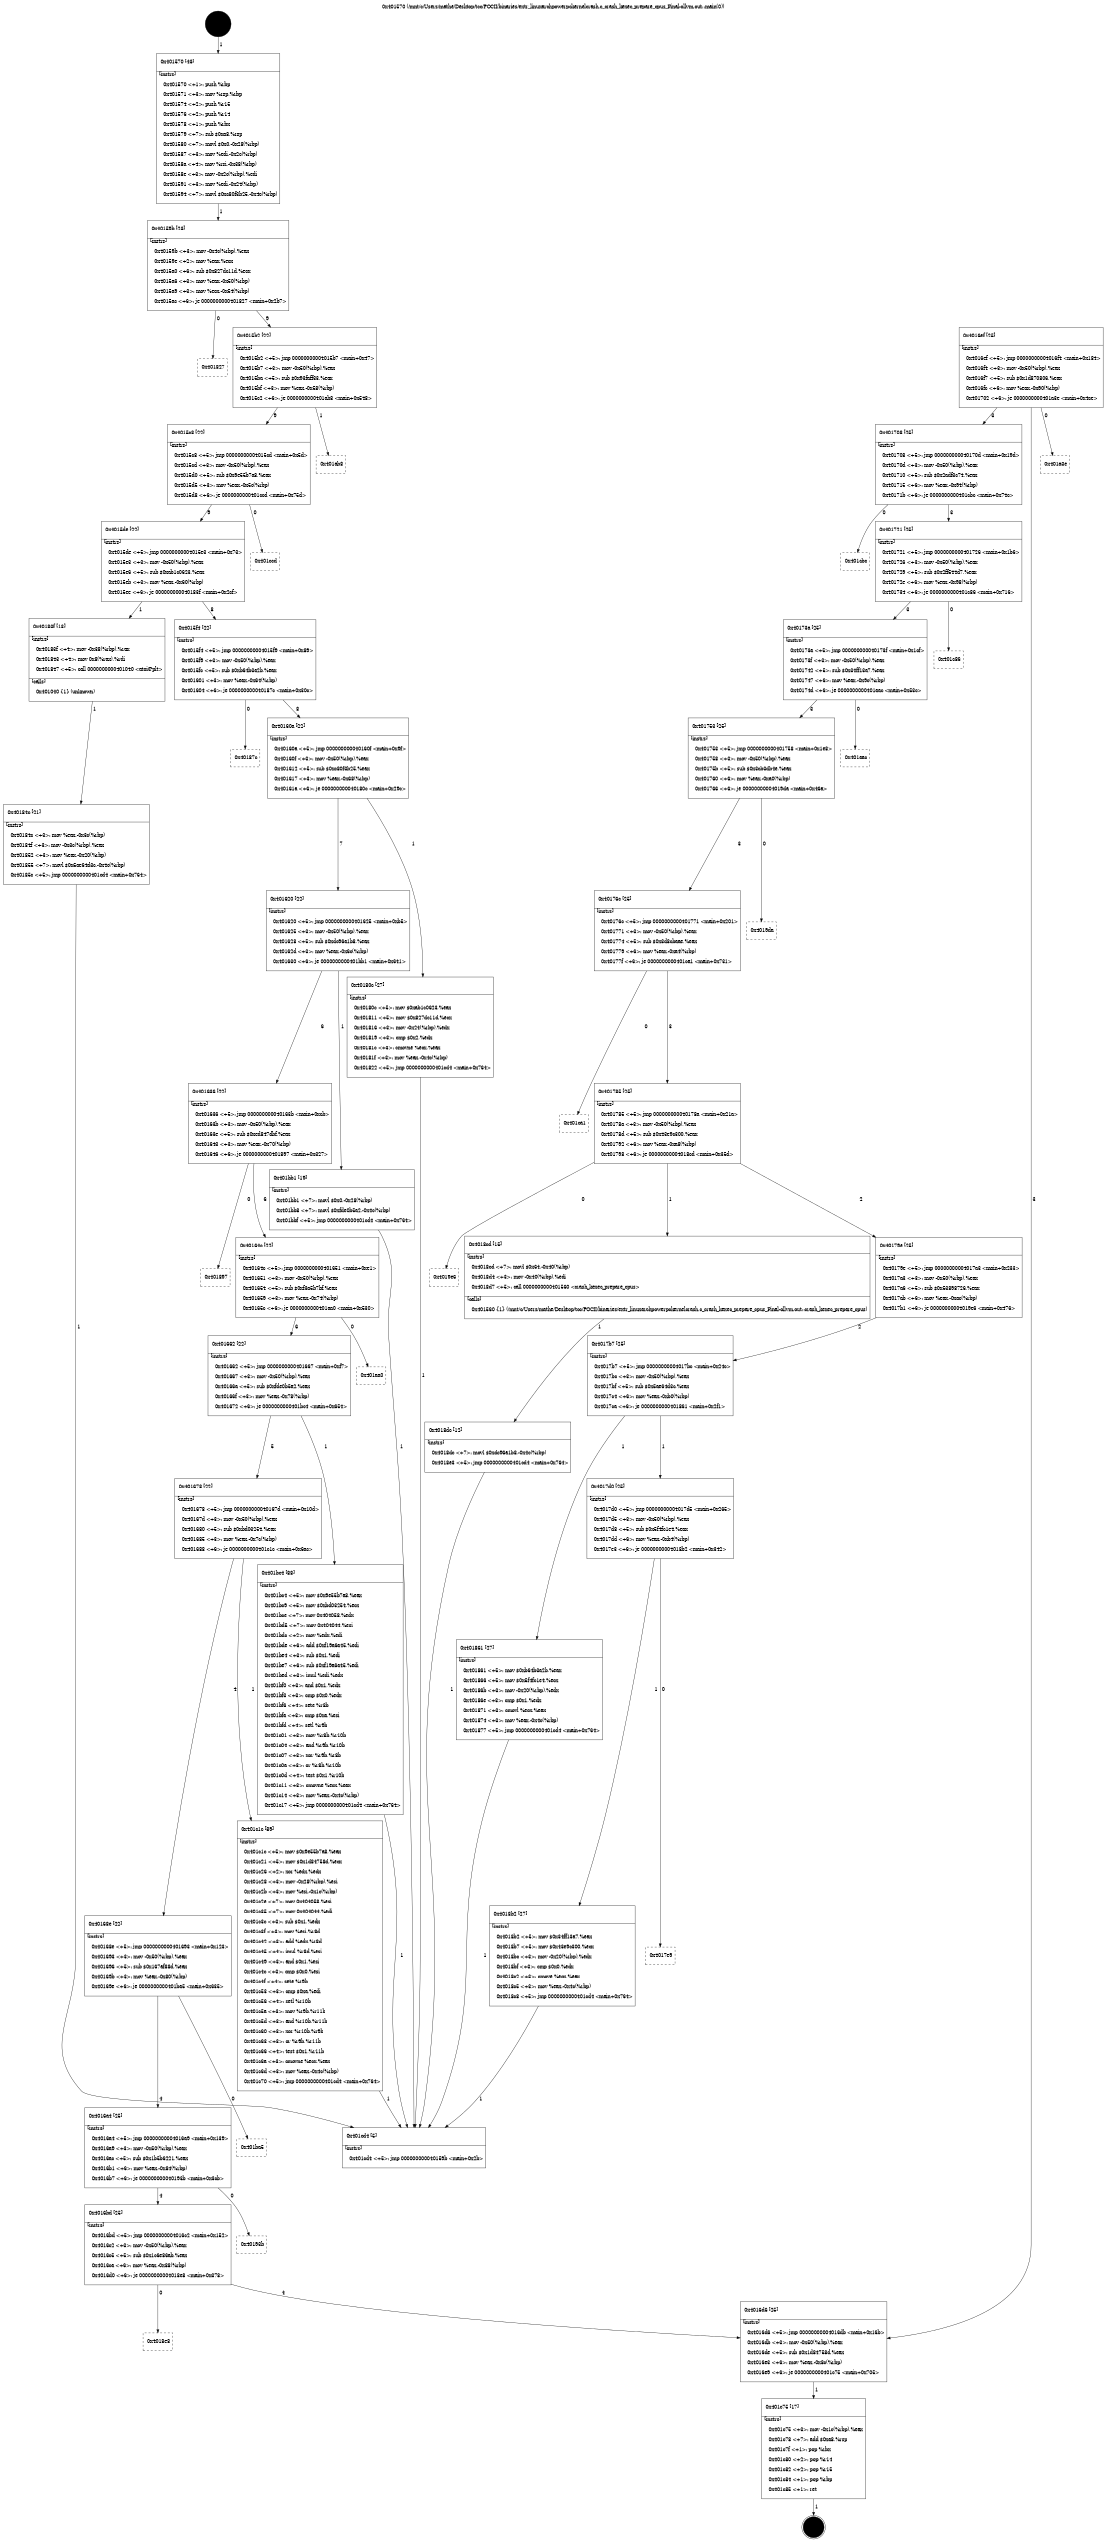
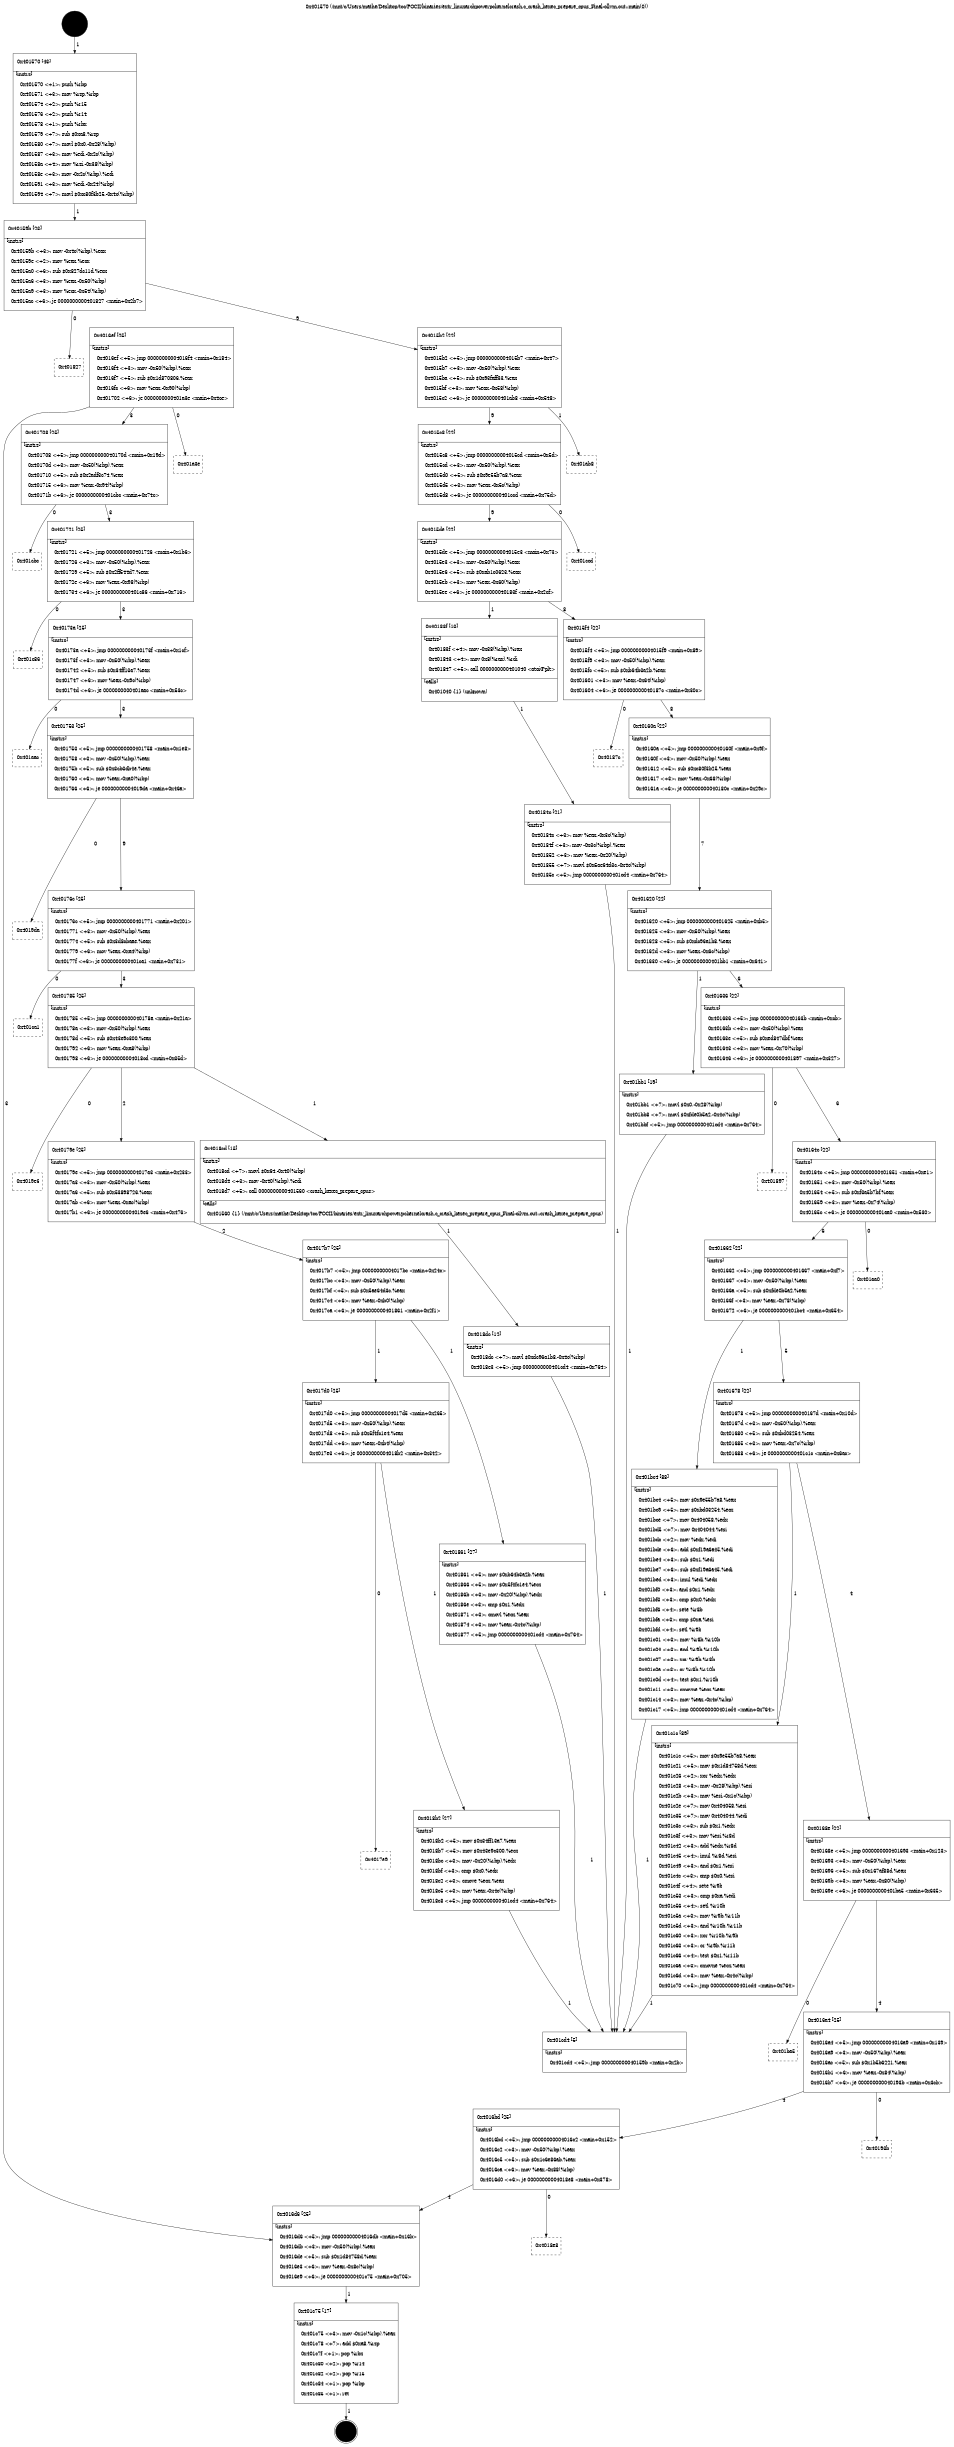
edge "0x401753 [25]" -> "0x40176c [25]": label " 3" -> " 9"
node "0x40180c [27]": removed
